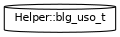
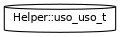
node "Helper::blg_uso_t": label "Helper::blg_uso_t" -> "Helper::uso_uso_t"
